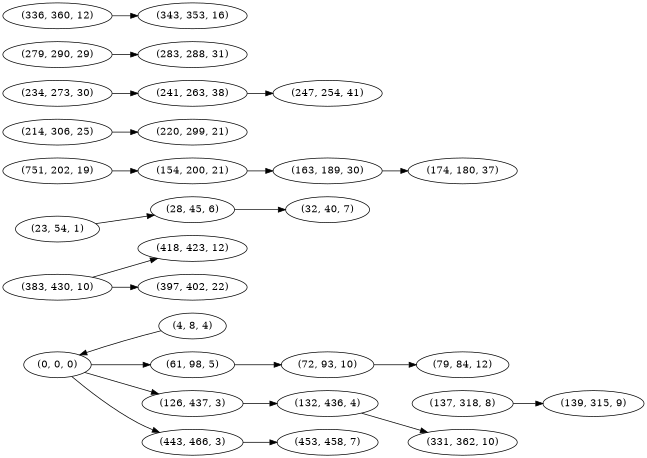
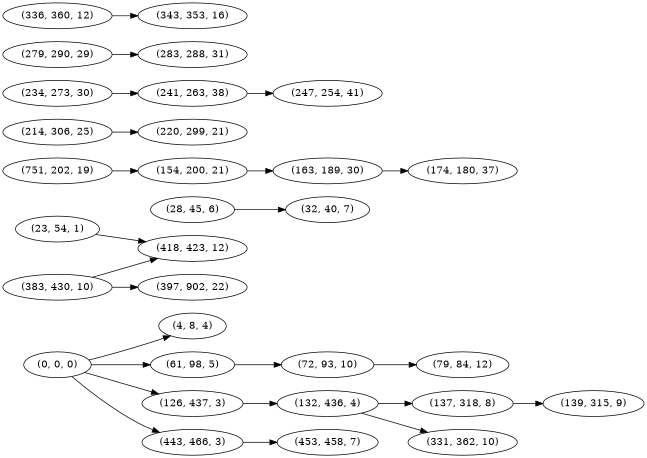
edge "(23, 54, 1)" -> "(28, 45, 6)": now "(23, 54, 1)" -> "(418, 423, 12)"
node "(397, 402, 22)": label "(397, 402, 22)" -> "(397, 902, 22)"
edge "(4, 8, 4)" -> "(0, 0, 0)": reversed
edge "(132, 436, 4)" -> "(137, 318, 8)": added
